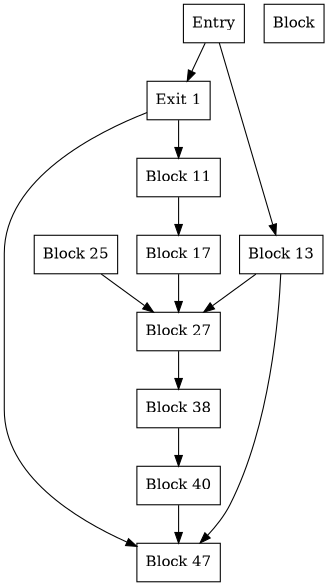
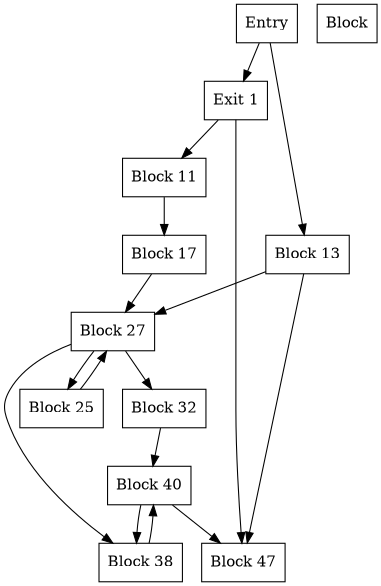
edge "Block 27" -> "Block 25": added
node "Block 32": added
edge "Block 40" -> "Block 38": added
